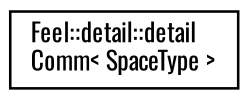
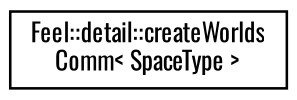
node "Feel::detail::detail Comm< SpaceType >": label "Feel::detail::detail Comm< SpaceType >" -> "Feel::detail::createWorlds Comm< SpaceType >"
